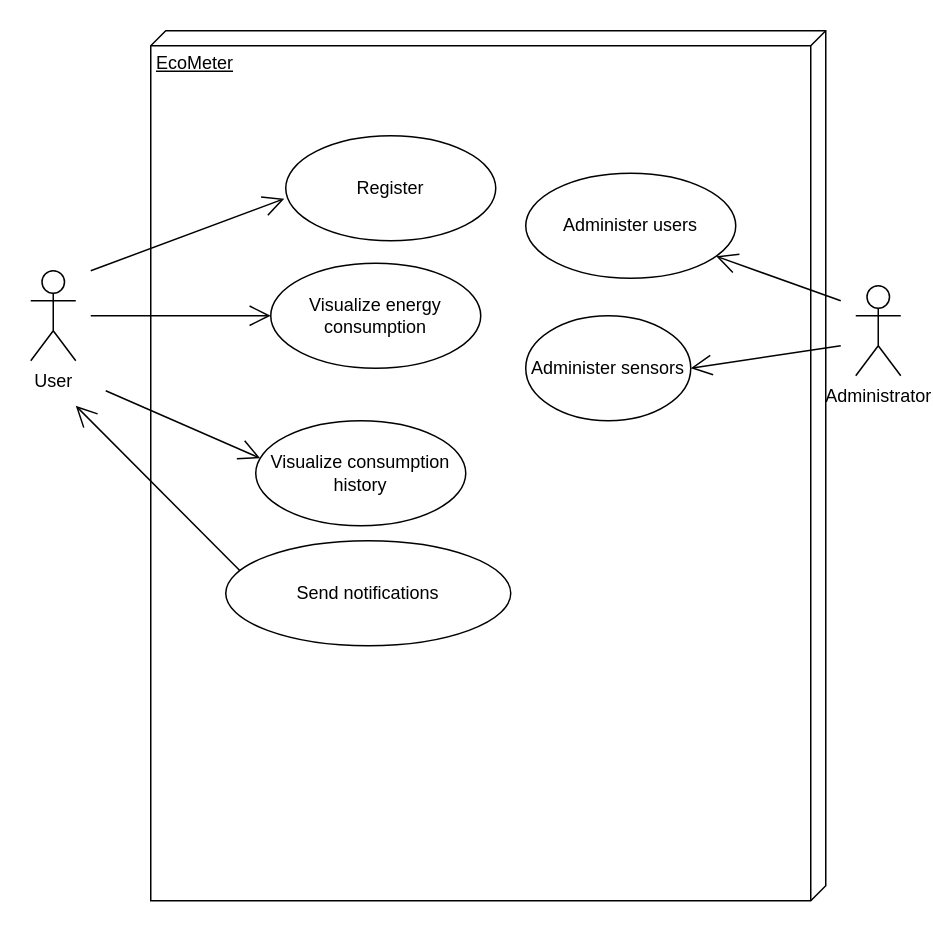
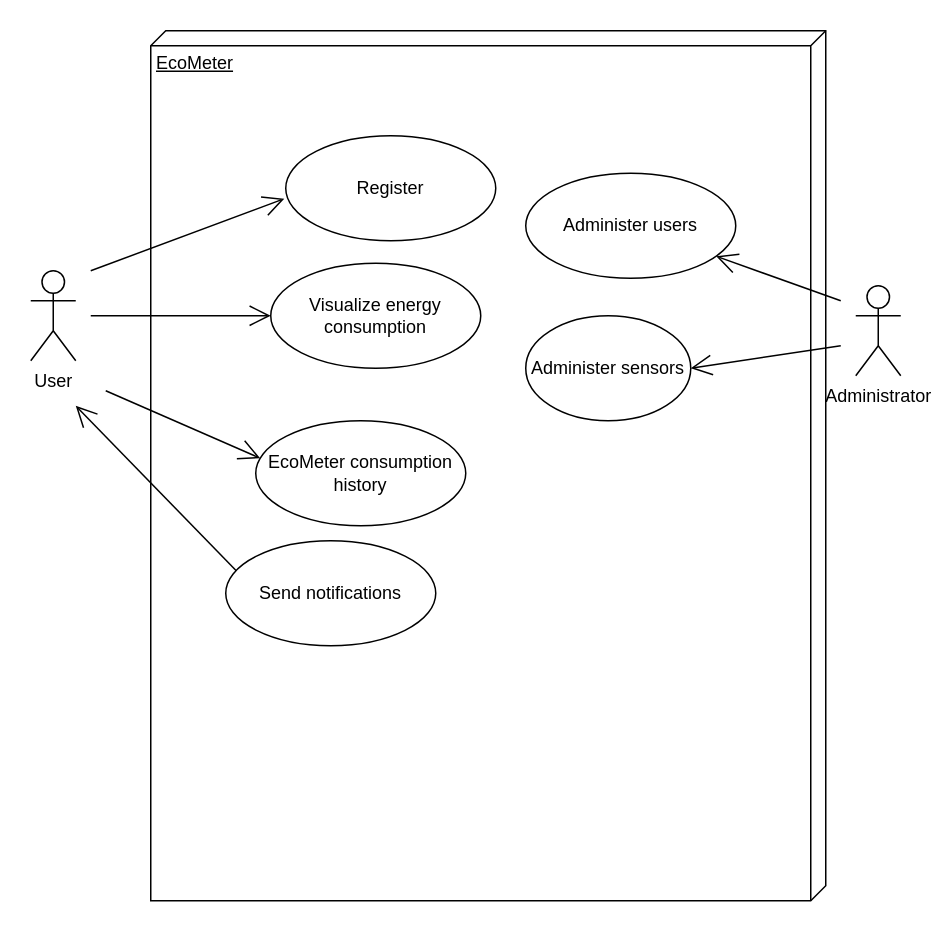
node "Visualize consumption history": label "Visualize consumption history" -> "EcoMeter consumption history"
node "Send notifications": size 285x105 -> 210x105
